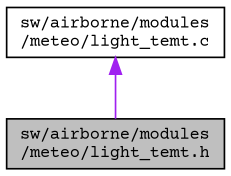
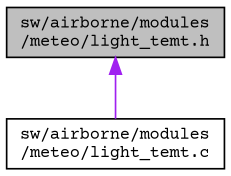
edge "sw/airborne/modules /meteo/light_temt.h" -> "sw/airborne/modules /meteo/light_temt.c": reversed
